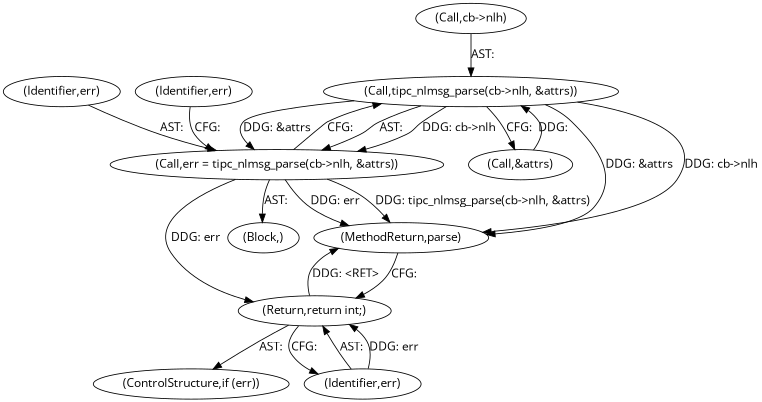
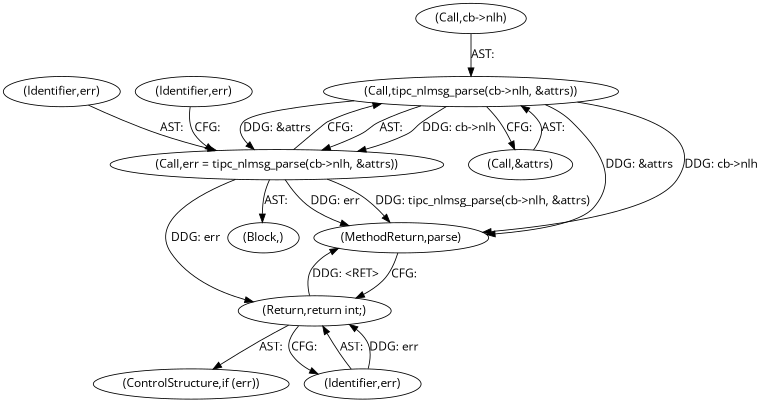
edge "(Call,&attrs)" -> "(Call,tipc_nlmsg_parse(cb->nlh, &attrs))": label "DDG: " -> "AST: "
